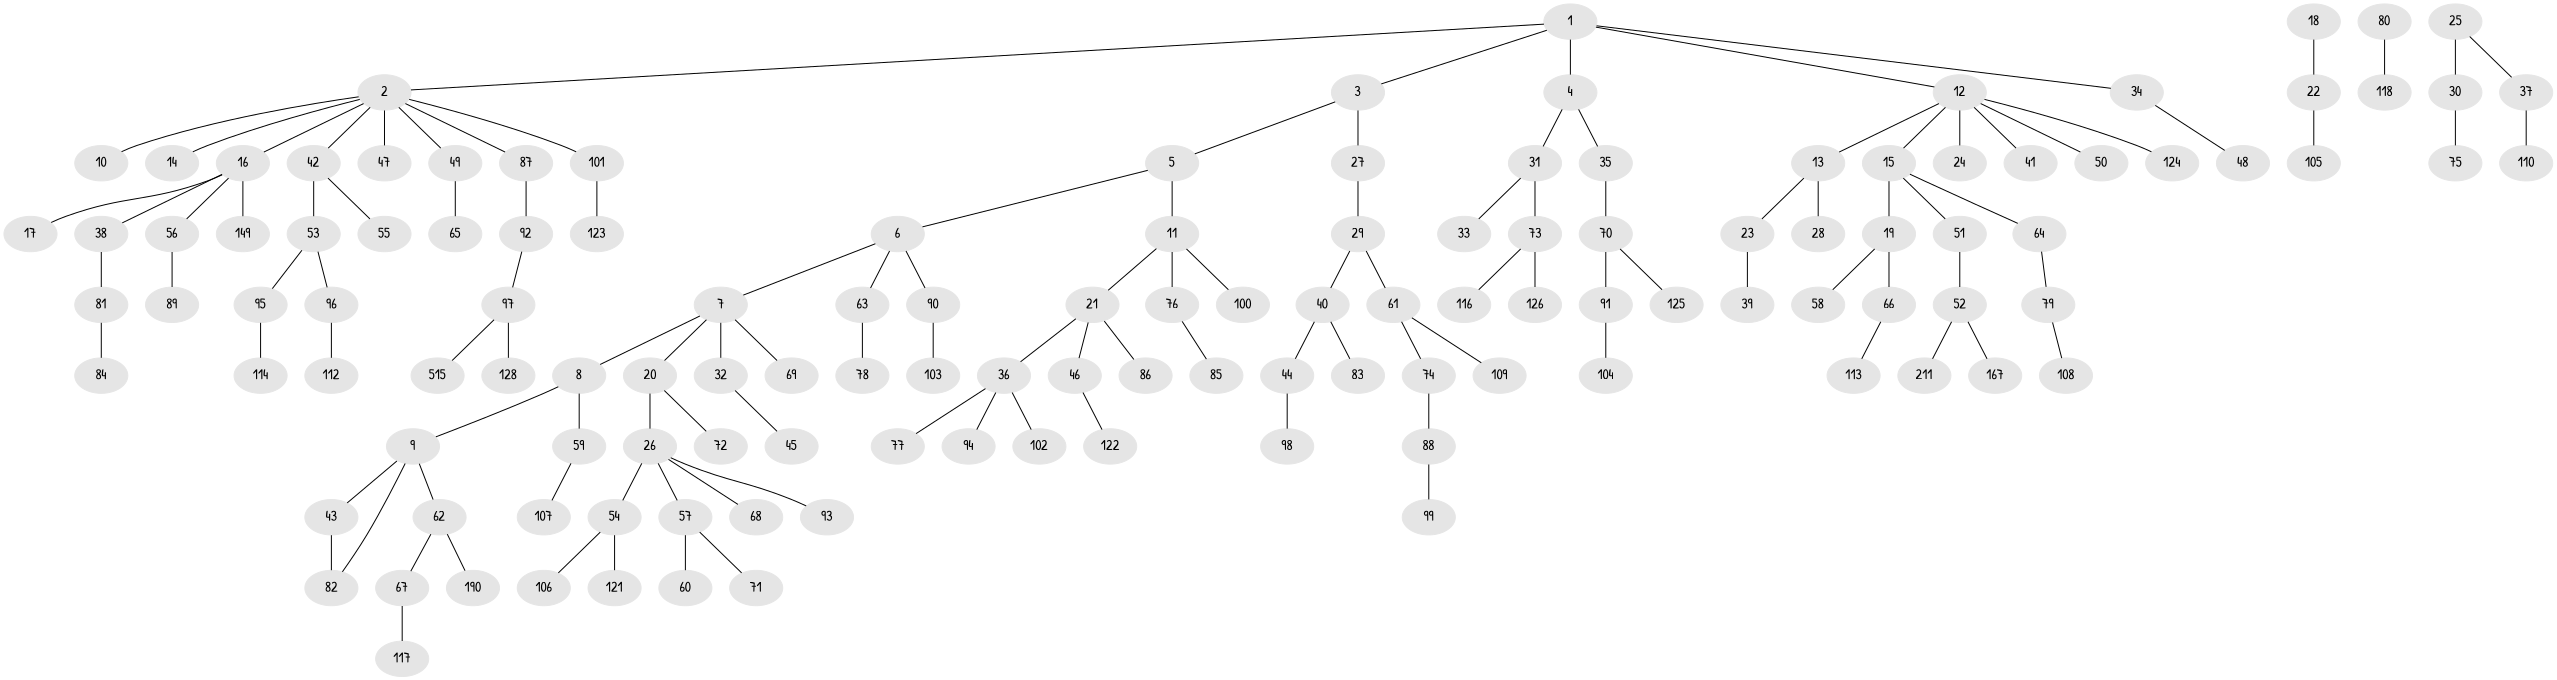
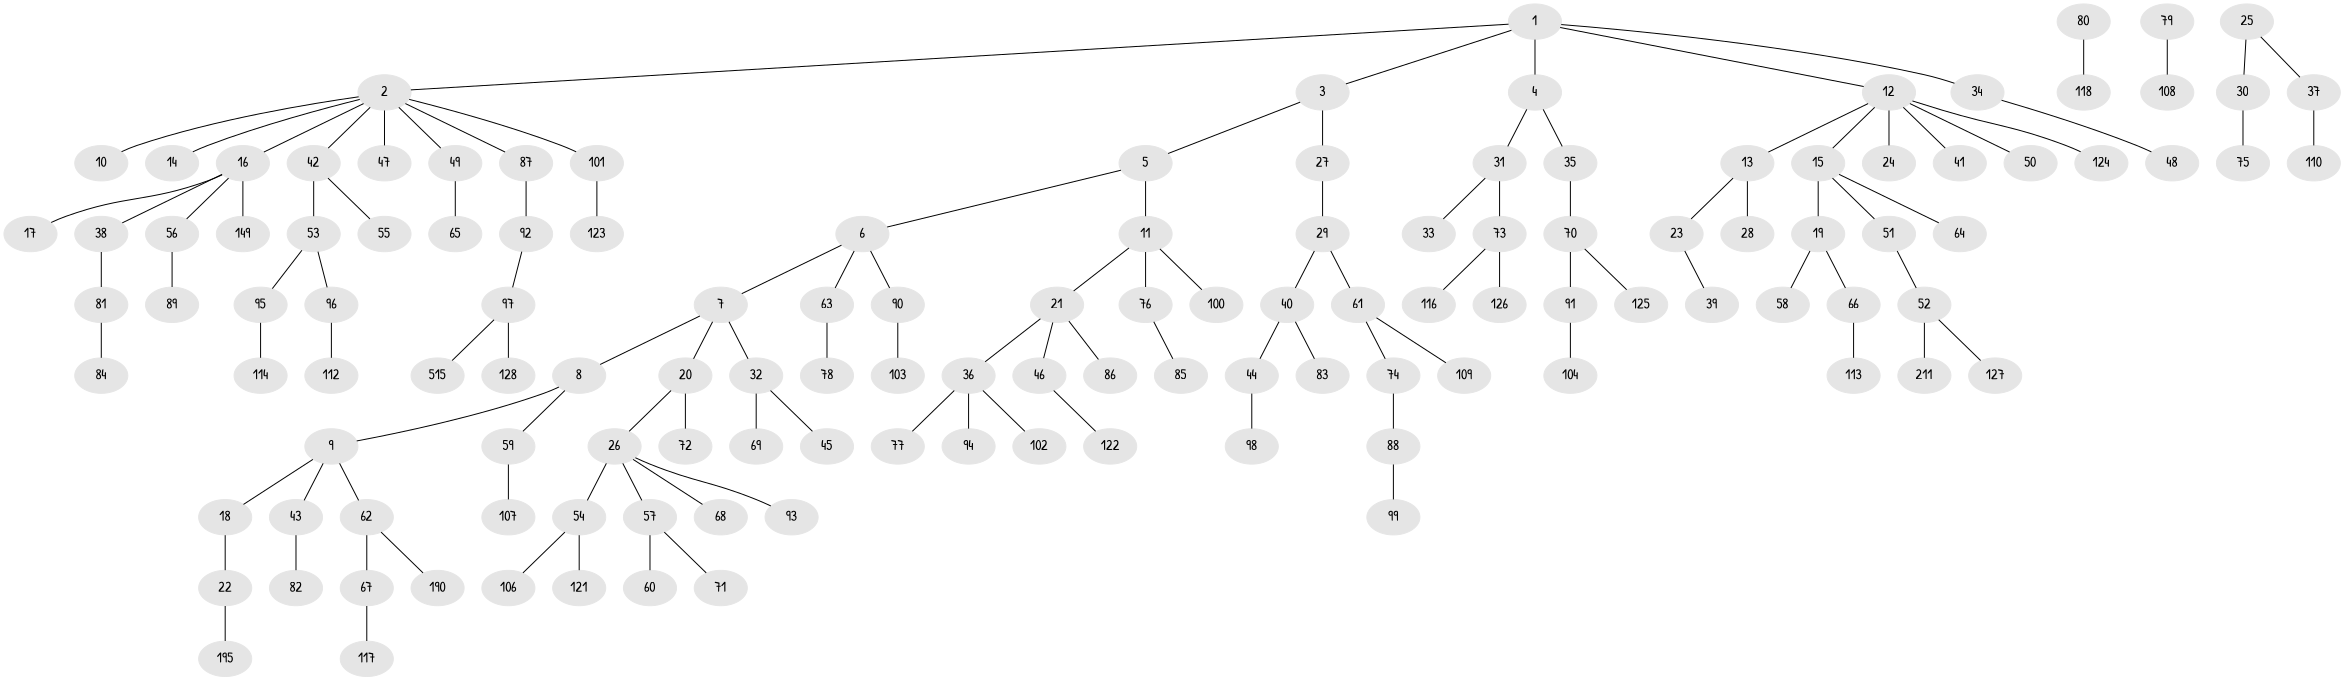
node "105": label "105" -> "195"
edge "64" -- "79": removed
edge "7" -- "69": now "32" -- "69"
node "167": label "167" -> "127"
edge "9" -- "82": now "9" -- "18"
